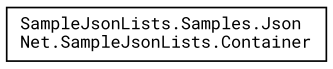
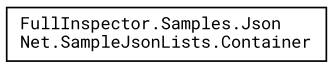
node "SampleJsonLists.Samples.Json Net.SampleJsonLists.Container": label "SampleJsonLists.Samples.Json Net.SampleJsonLists.Container" -> "FullInspector.Samples.Json Net.SampleJsonLists.Container"
